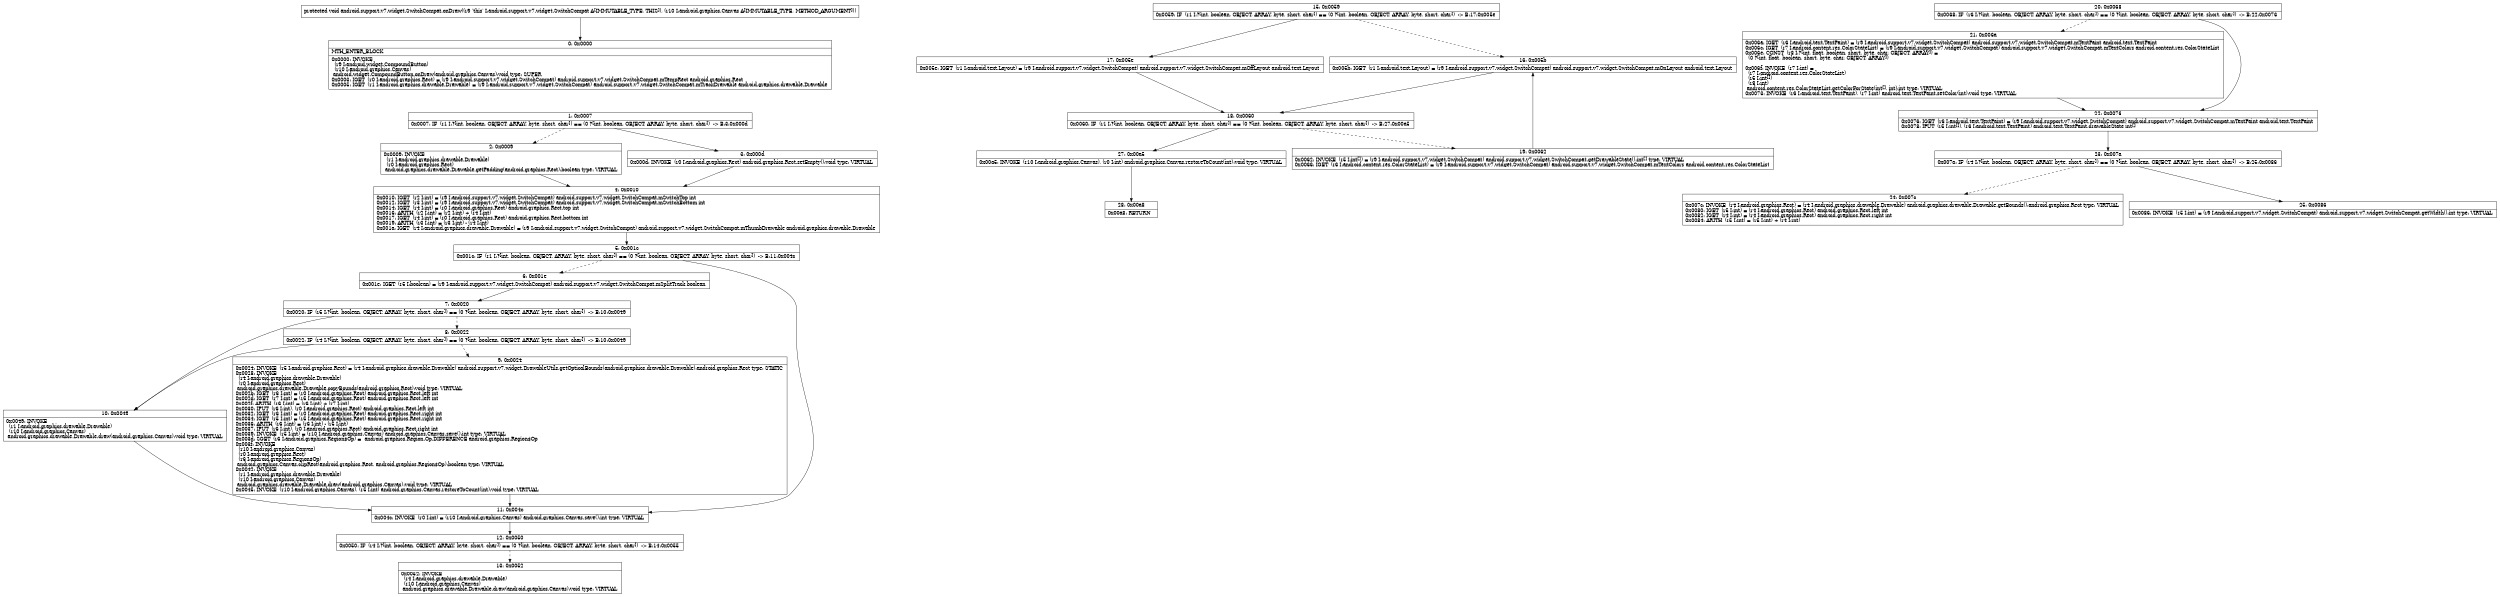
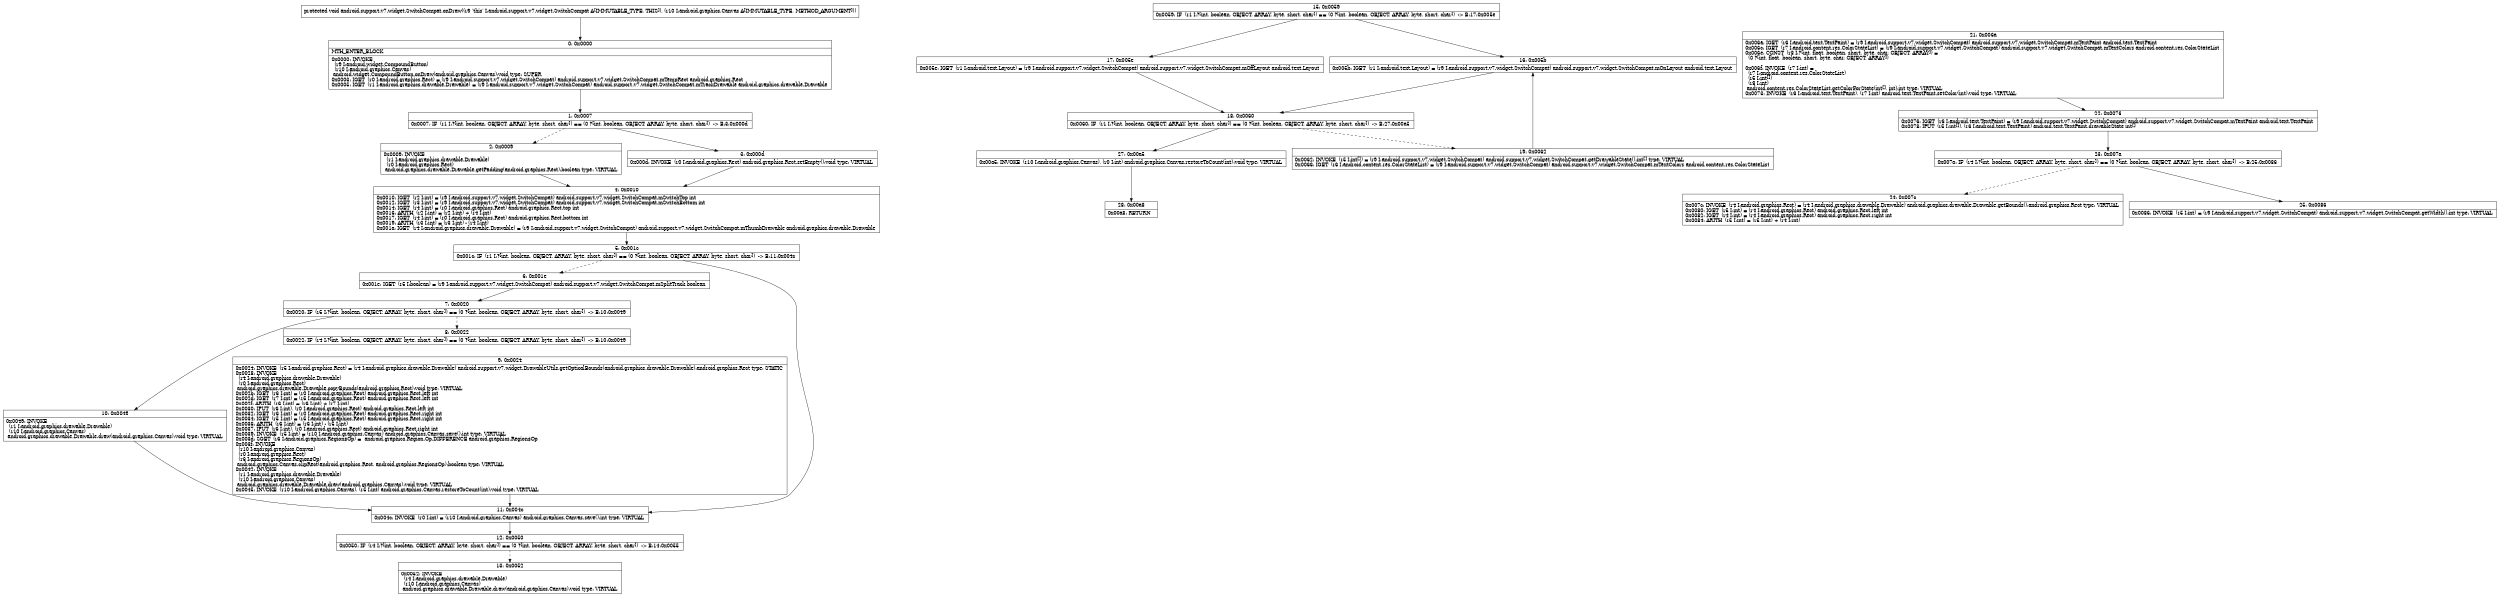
node "20: 0x0068": removed
edge "15: 0x0059" -> "16: 0x005b": style dashed -> solid
edge "0: 0x0000" -> "1: 0x0007": added
edge "8: 0x0022" -> "9: 0x0024": removed
edge "8: 0x0022" -> "10: 0x0049": removed
